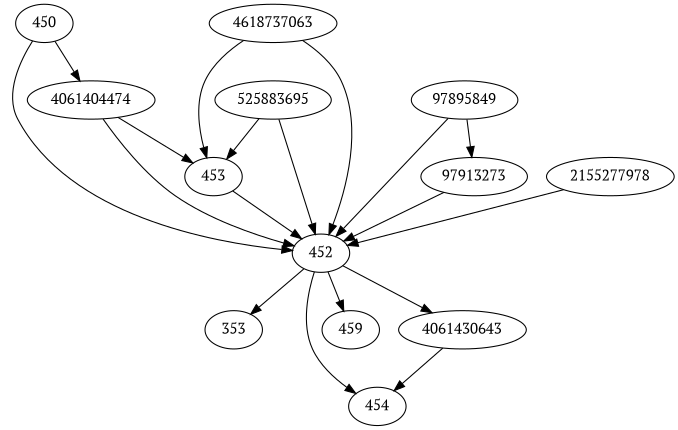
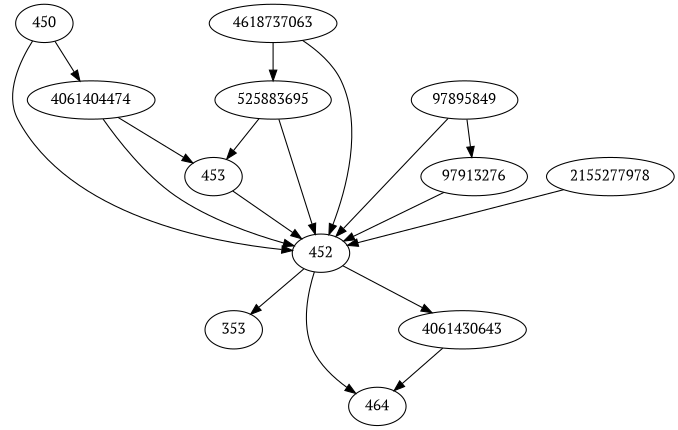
edge "4618737063" -> "453": now "4618737063" -> "525883695"
node "97913273": label "97913273" -> "97913276"
node "459": removed
node "454": label "454" -> "464"
